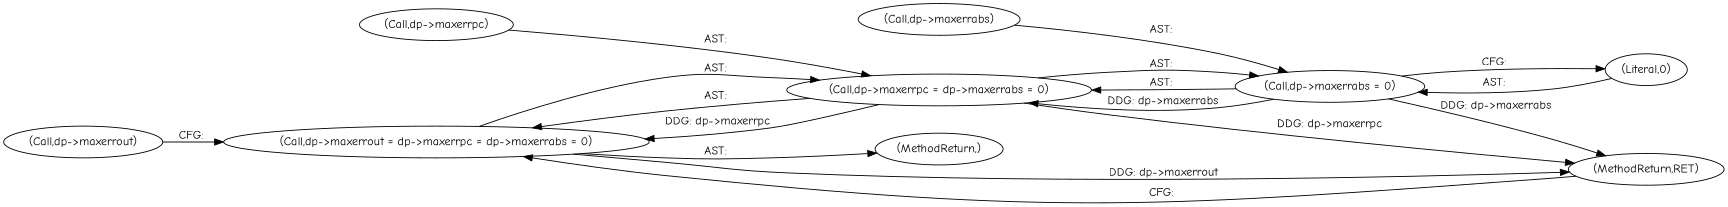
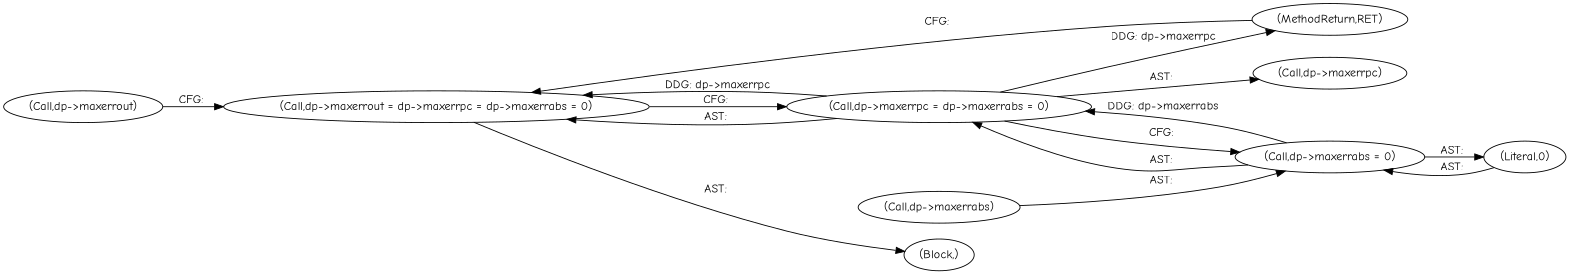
edge "(Call,dp->maxerrpc)" -> "(Call,dp->maxerrpc = dp->maxerrabs = 0)": reversed
edge "(Call,dp->maxerrabs = 0)" -> "(Literal,0)": label "CFG: " -> "AST: "
edge "(Call,dp->maxerrpc = dp->maxerrabs = 0)" -> "(Call,dp->maxerrabs = 0)": label "AST: " -> "CFG: "
edge "(Call,dp->maxerrout = dp->maxerrpc = dp->maxerrabs = 0)" -> "(Call,dp->maxerrpc = dp->maxerrabs = 0)": label "AST: " -> "CFG: "
edge "(Call,dp->maxerrabs = 0)" -> "(MethodReturn,RET)": removed, label "DDG: dp->maxerrabs"
node "(MethodReturn,)": label "(MethodReturn,)" -> "(Block,)"
edge "(Call,dp->maxerrout = dp->maxerrpc = dp->maxerrabs = 0)" -> "(MethodReturn,RET)": removed, label "DDG: dp->maxerrout"
